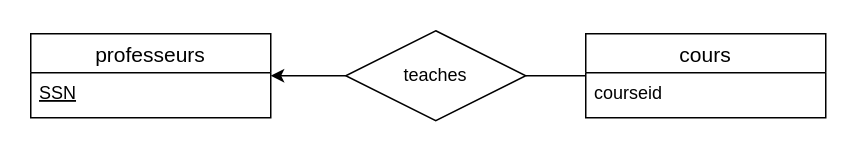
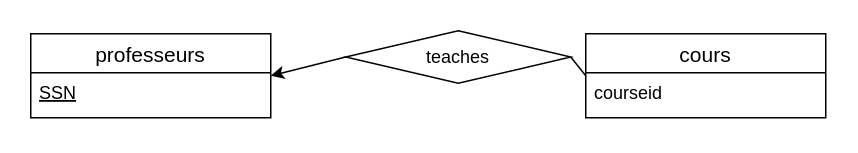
node "teaches": size 180x90 -> 225x53
